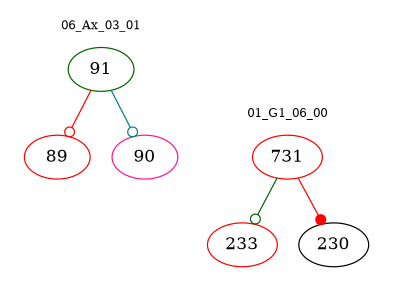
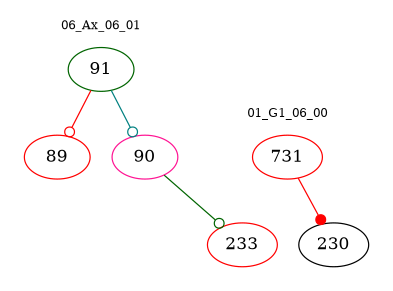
cluster "06_Ax_03_01": label "06_Ax_03_01" -> "06_Ax_06_01"
edge "731" -> "233": now "90" -> "233"
